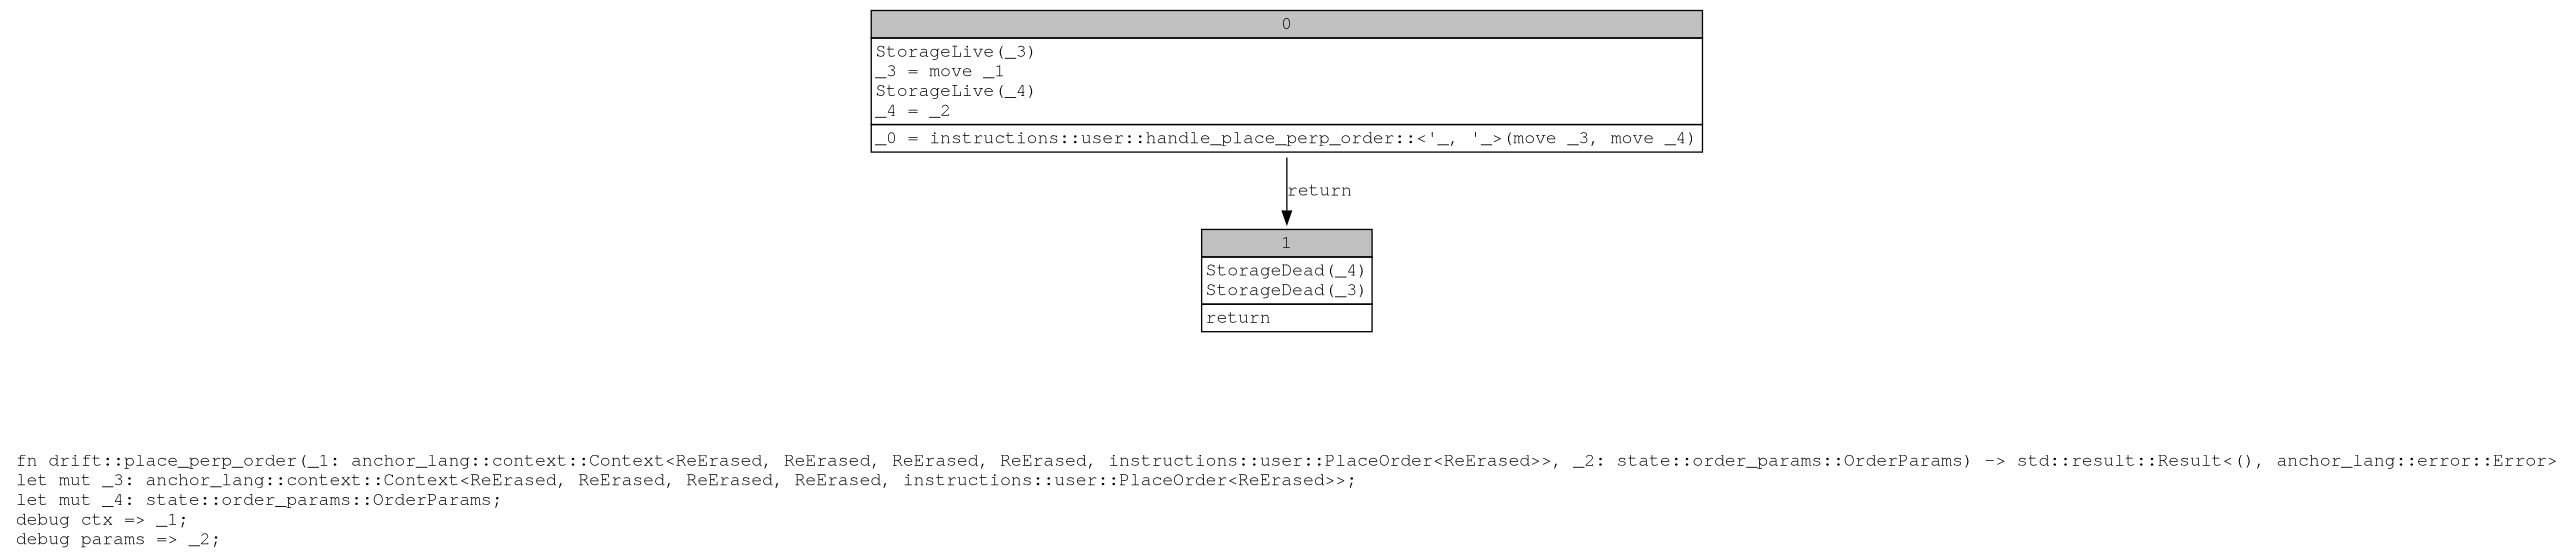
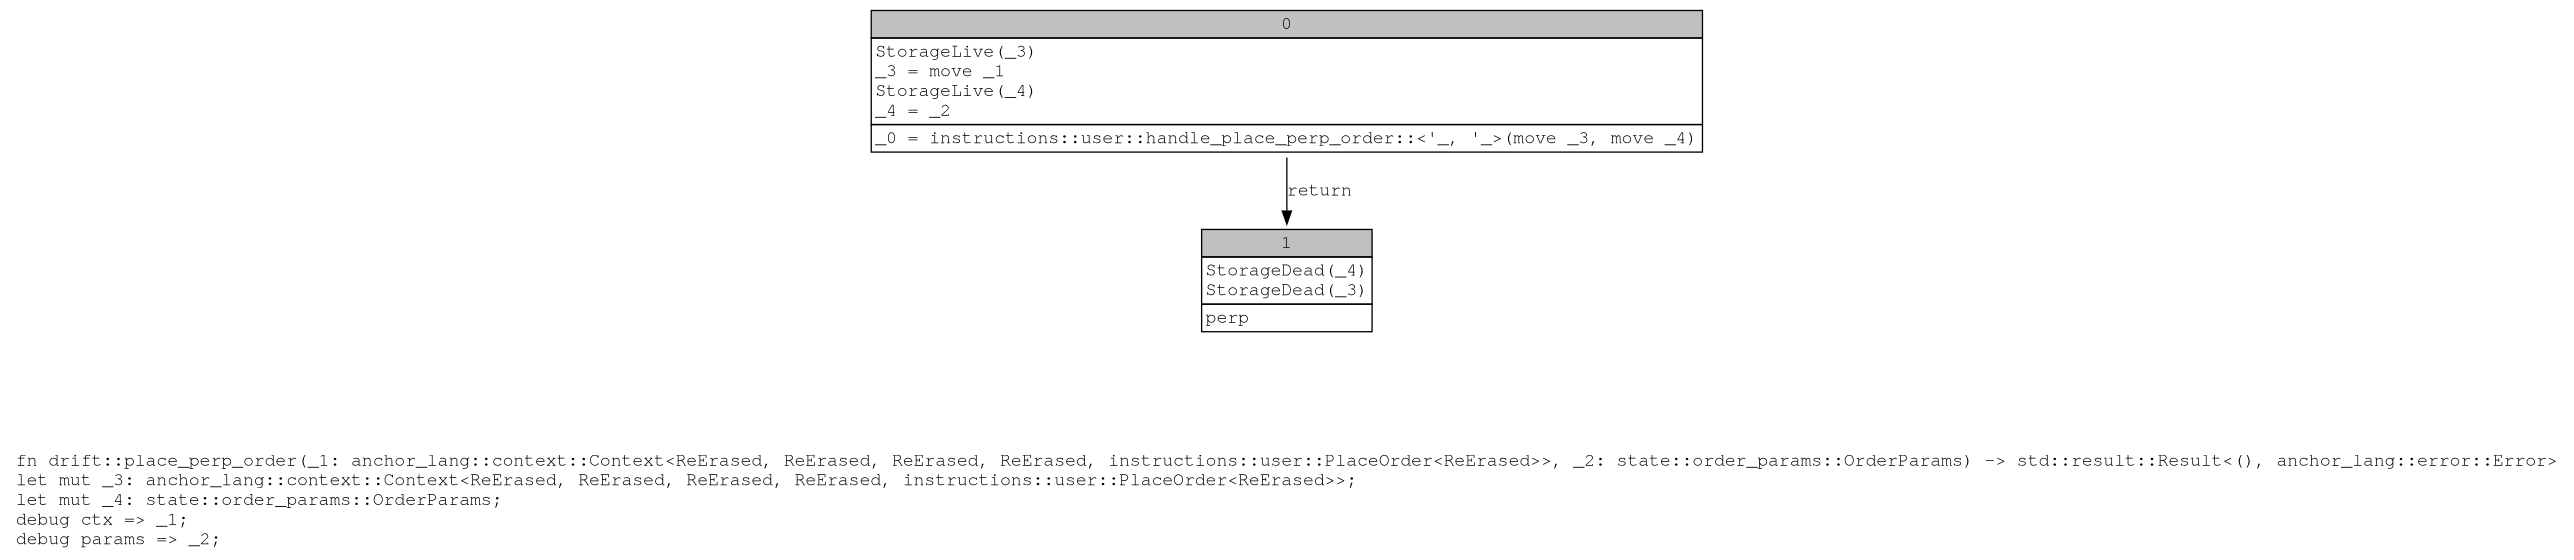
node "1": text "return" -> "perp"
